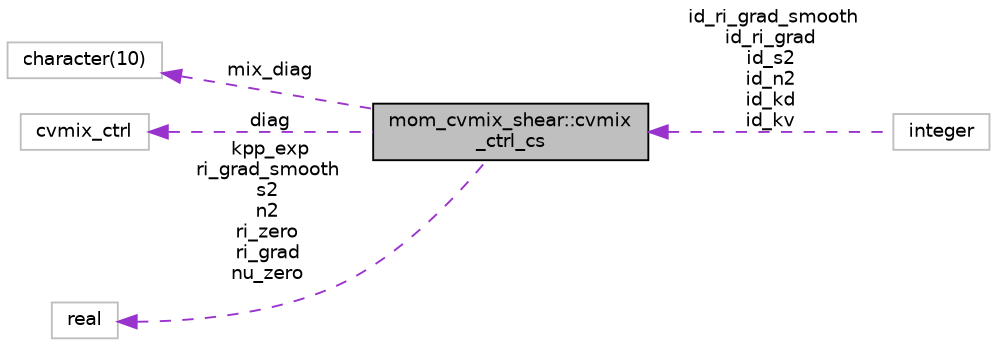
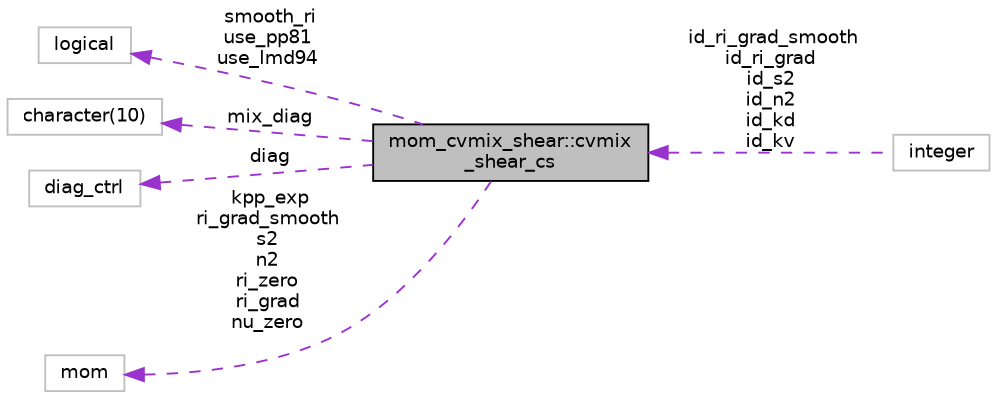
node "logical": added
node "cvmix_ctrl": label "cvmix_ctrl" -> "diag_ctrl"
node "mom_cvmix_shear::cvmix _ctrl_cs": label "mom_cvmix_shear::cvmix _ctrl_cs" -> "mom_cvmix_shear::cvmix _shear_cs"
node "real": label "real" -> "mom"
